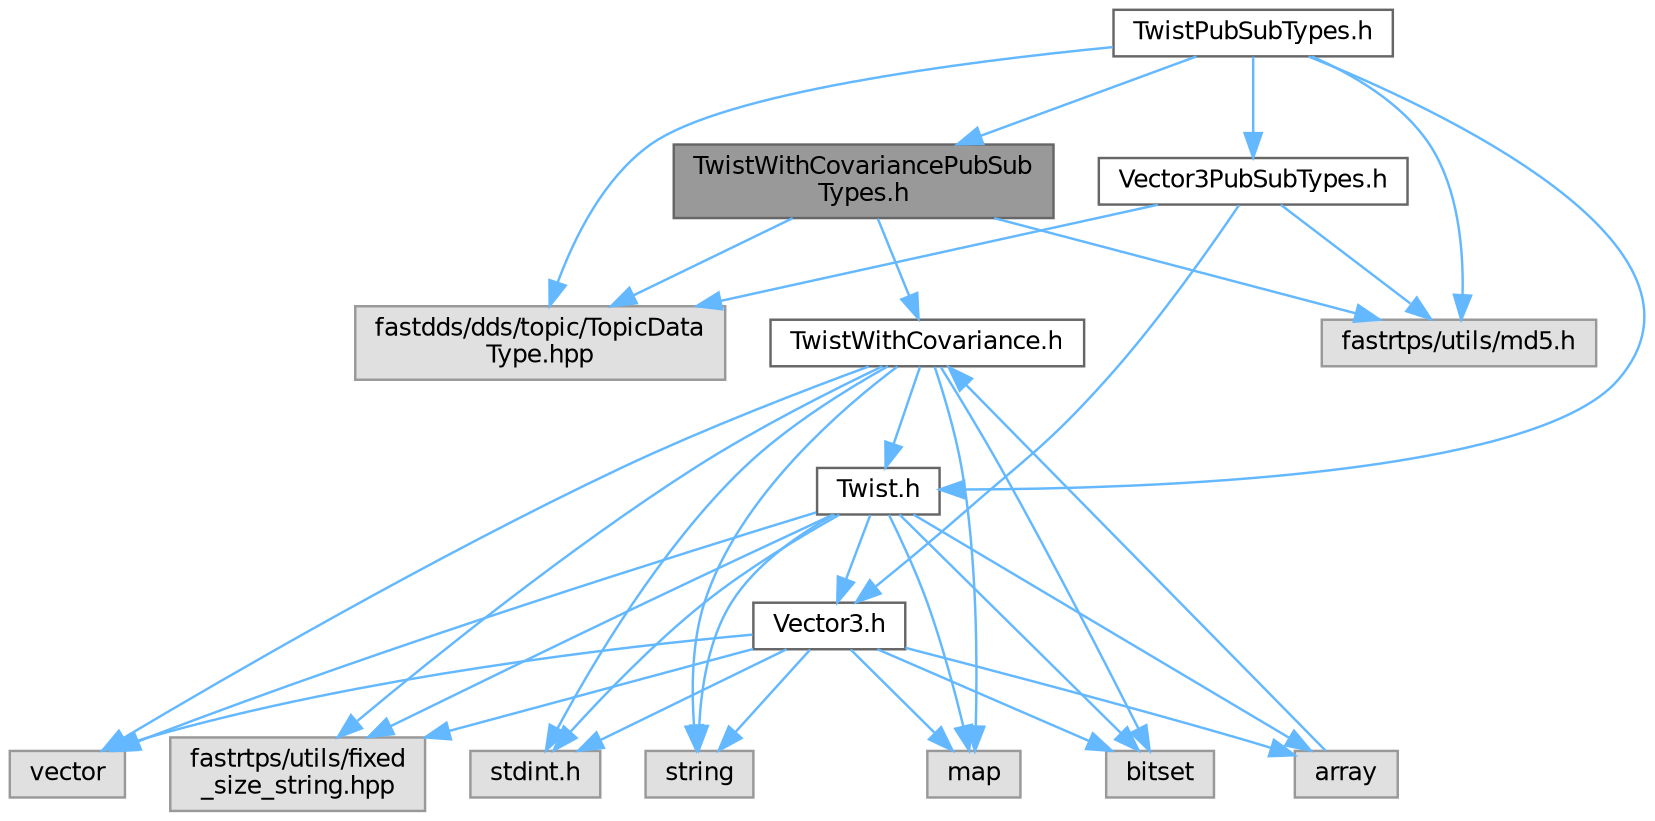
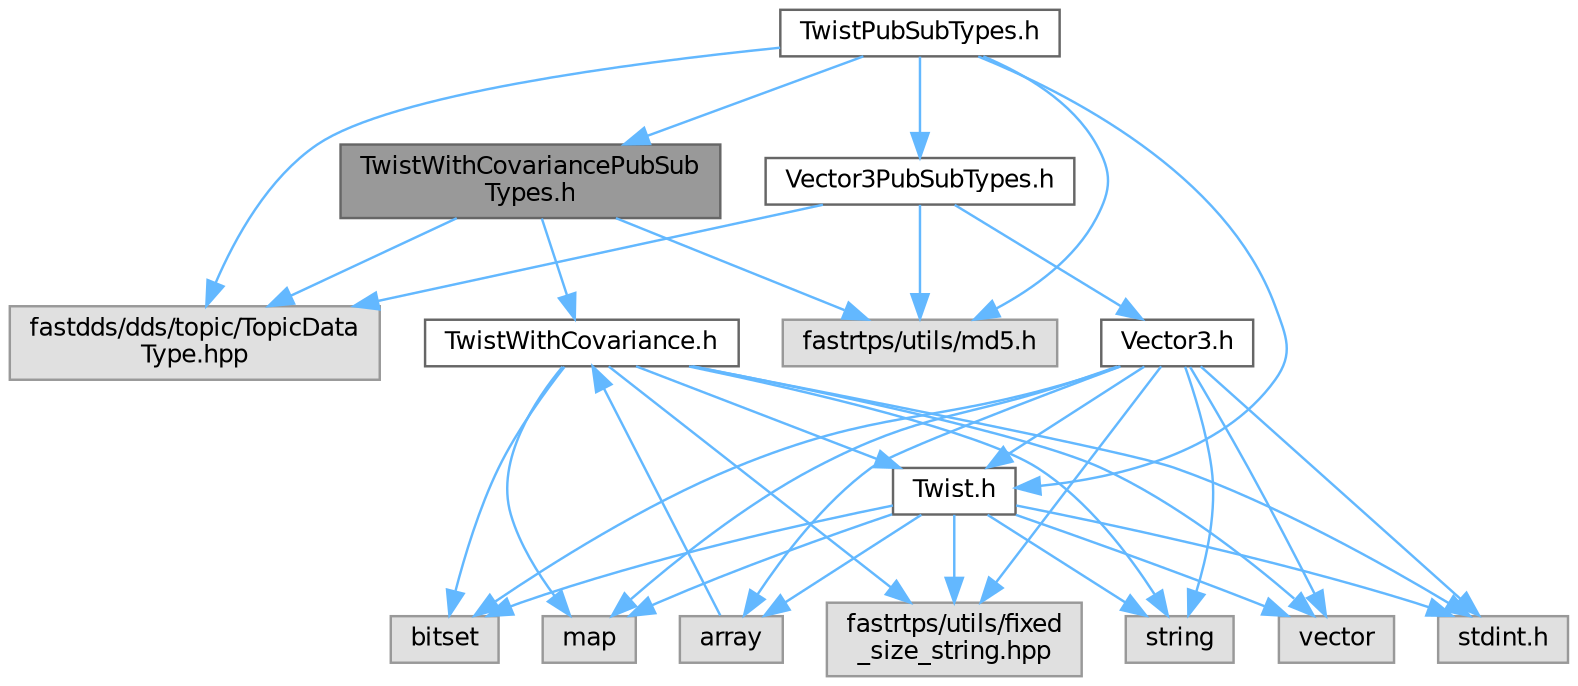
edge "Twist.h" -> "Vector3.h": reversed
